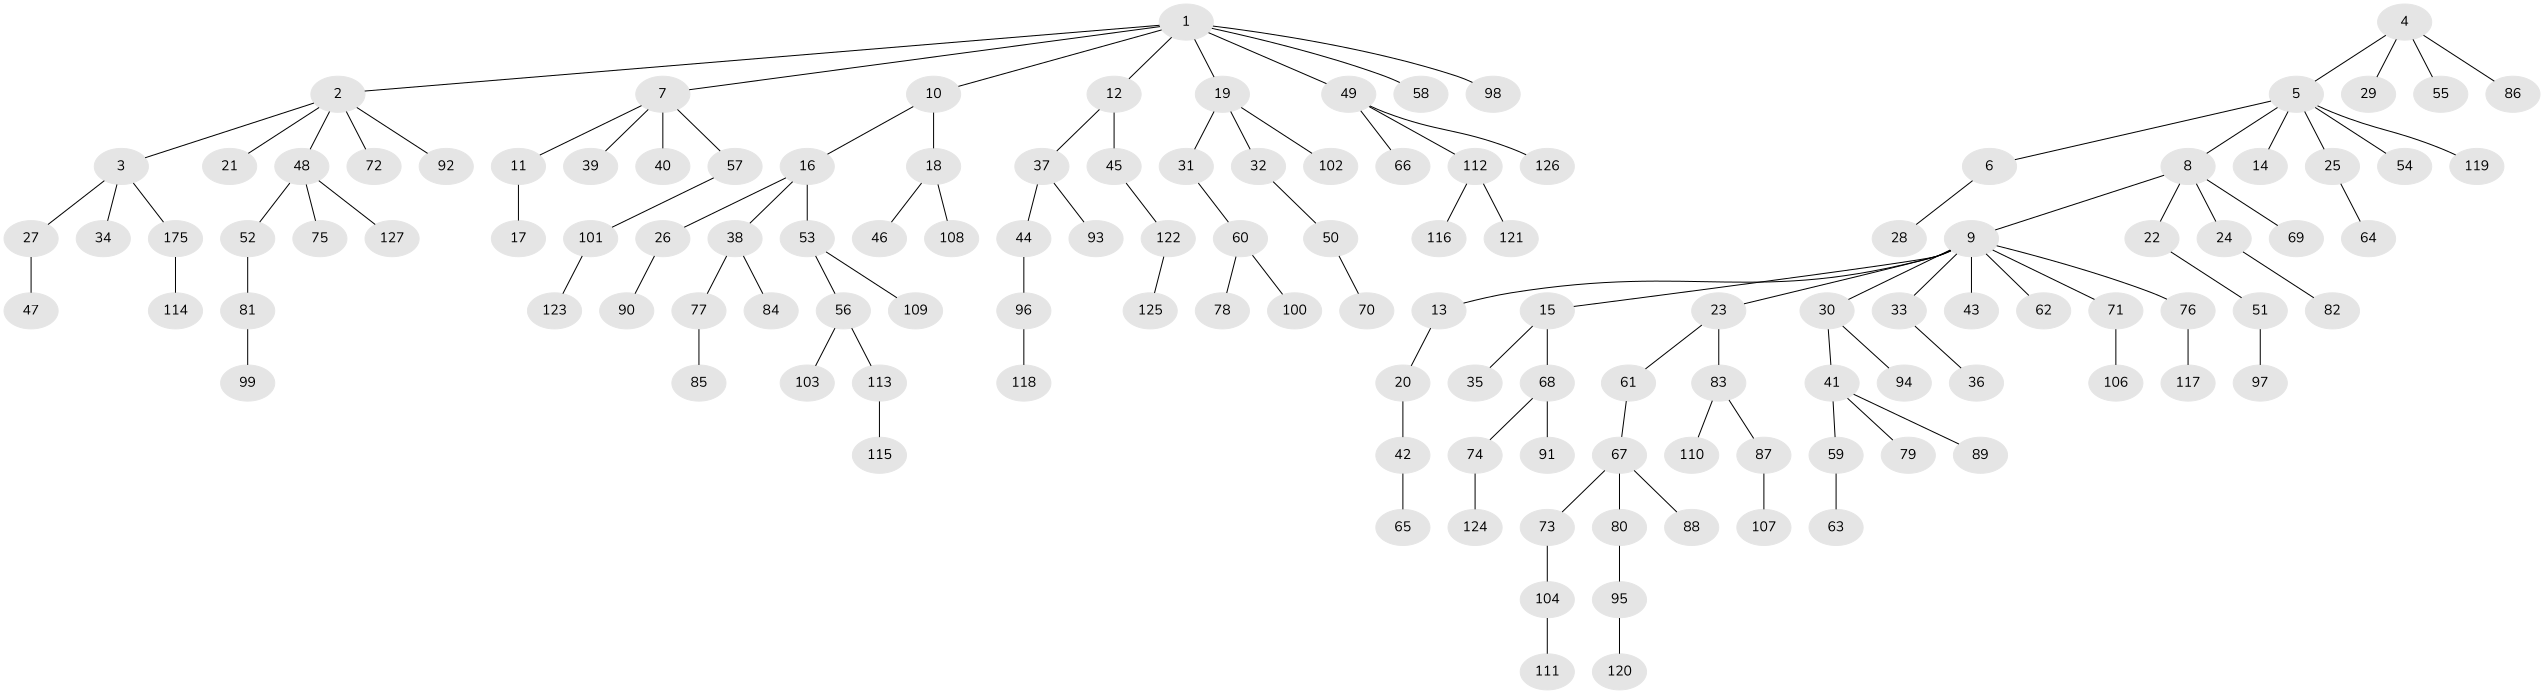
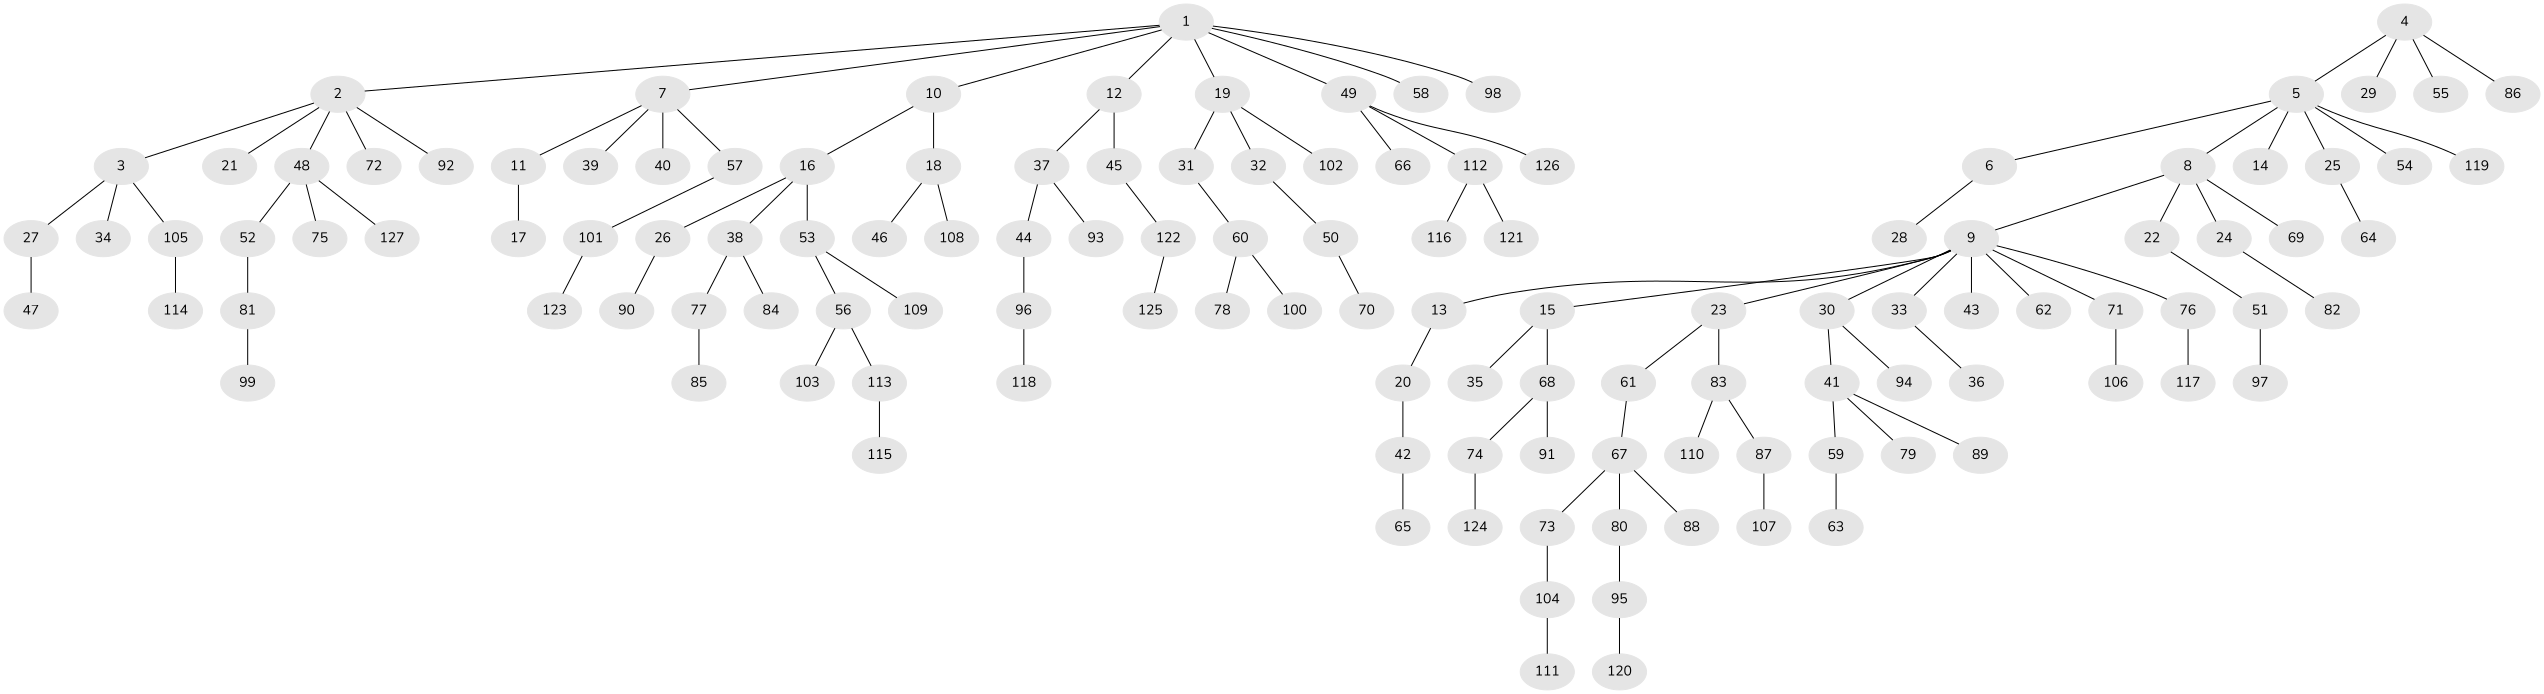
node "175": label "175" -> "105"
